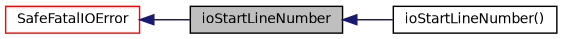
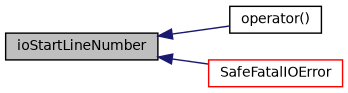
edge "ioStartLineNumber" -> "SafeFatalIOError": reversed
node "ioStartLineNumber()": label "ioStartLineNumber()" -> "operator()"
